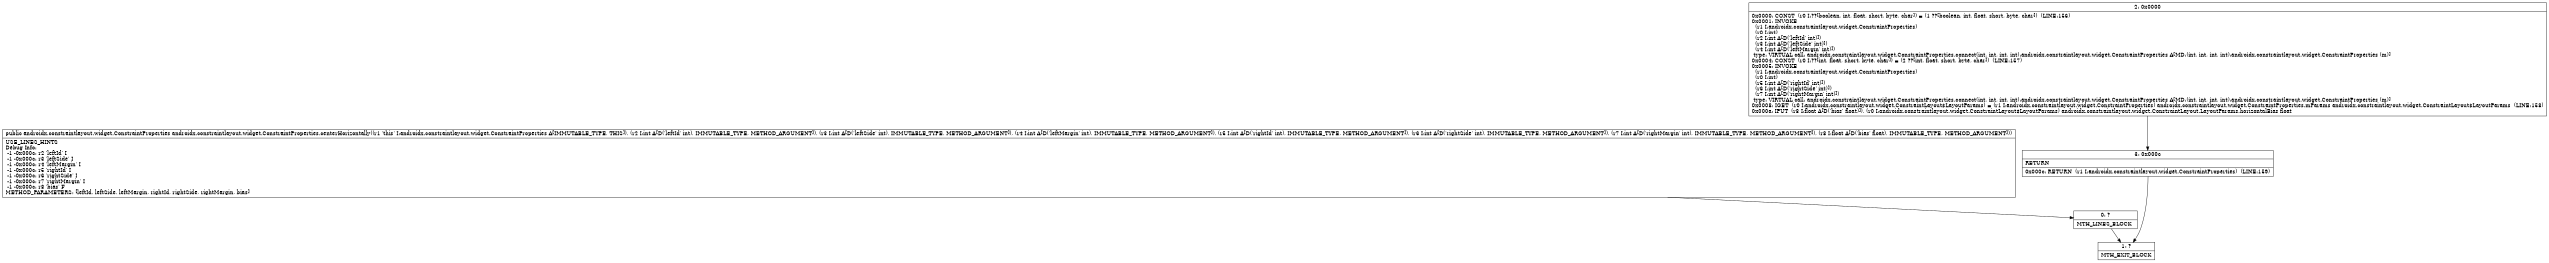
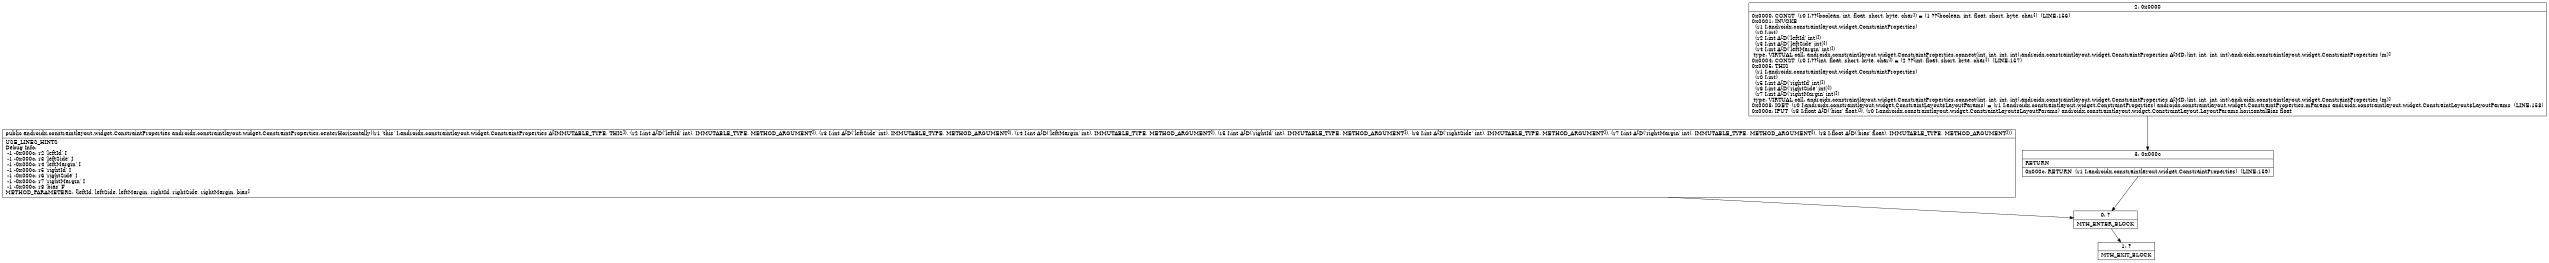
node "2: 0x0000": text "0x0005: INVOKE" -> "0x0005: THIS"
edge "3: 0x000c" -> "1: ?": now "3: 0x000c" -> "0: ?"
node "0: ?": text "MTH_LINES_BLOCK" -> "MTH_ENTER_BLOCK"
